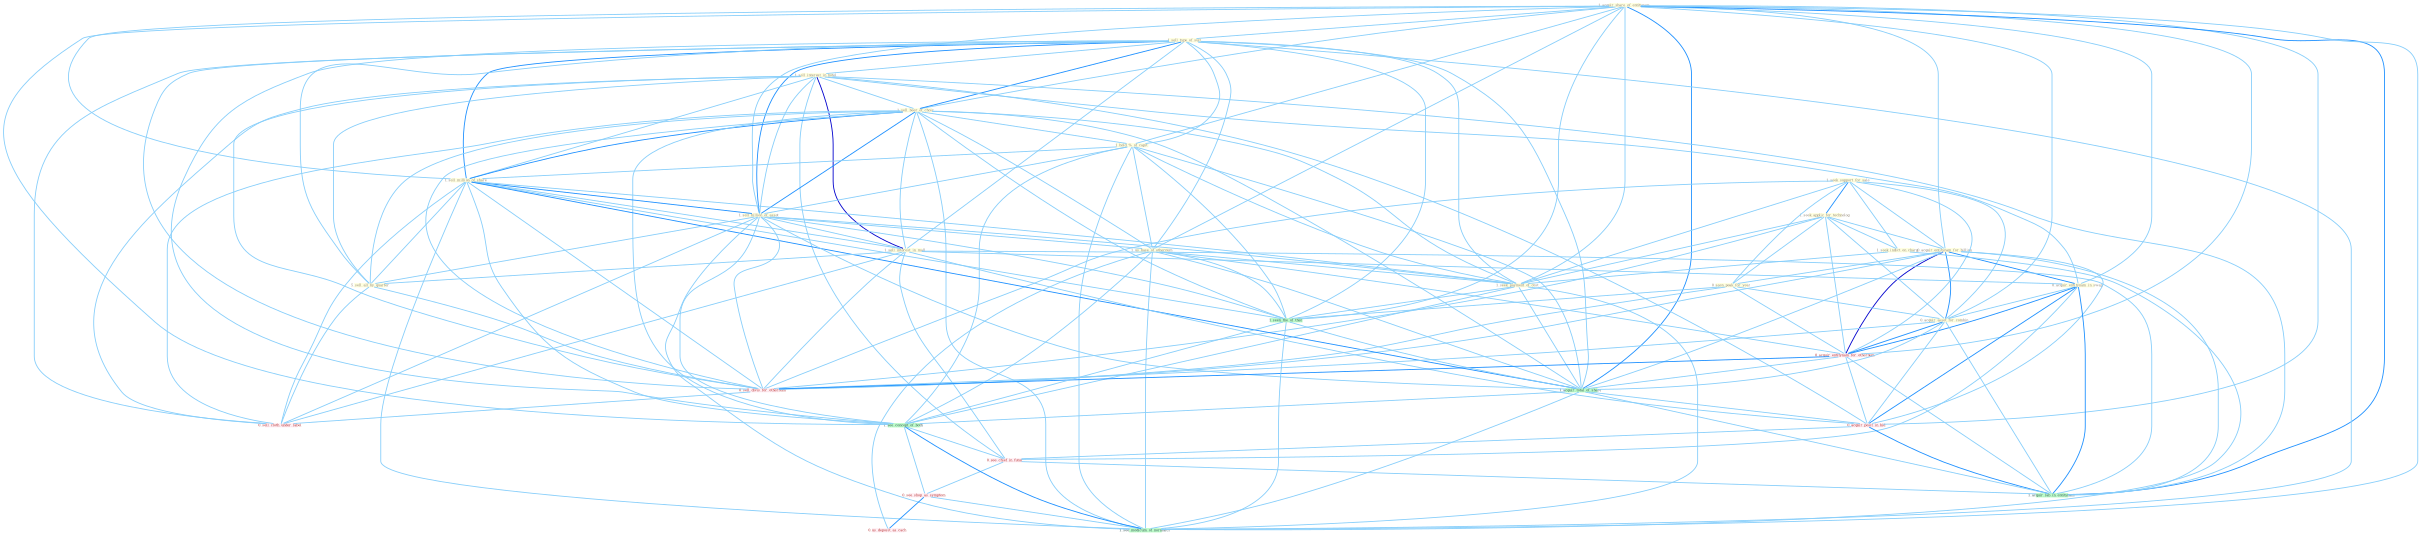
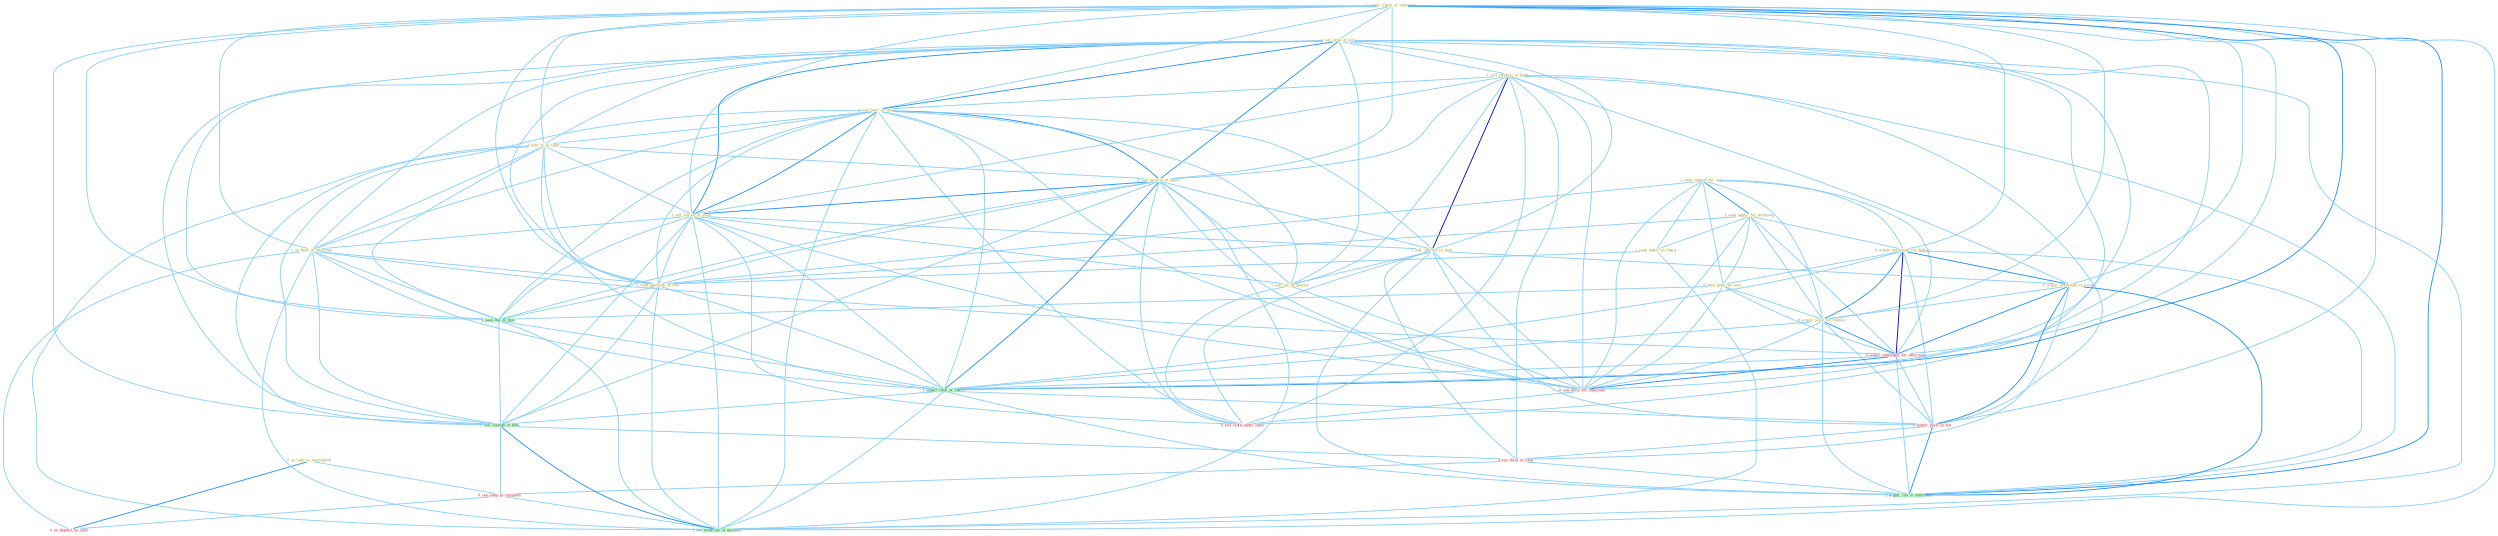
edge "0_acquir_entitynam_for_billion" -- "0_sell_divis_for_othernum": removed
node "0_us_rate_as_instrument": added
edge "0_see_shop_as_symptom" -- "0_us_deposit_as_cach": color #1e90ff -> #87cefa
